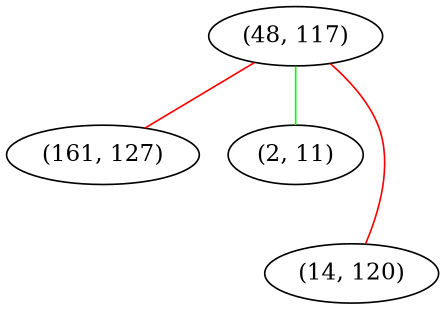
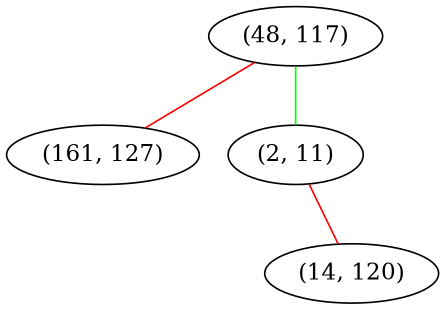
edge "(48, 117)" -- "(14, 120)": now "(2, 11)" -- "(14, 120)"
